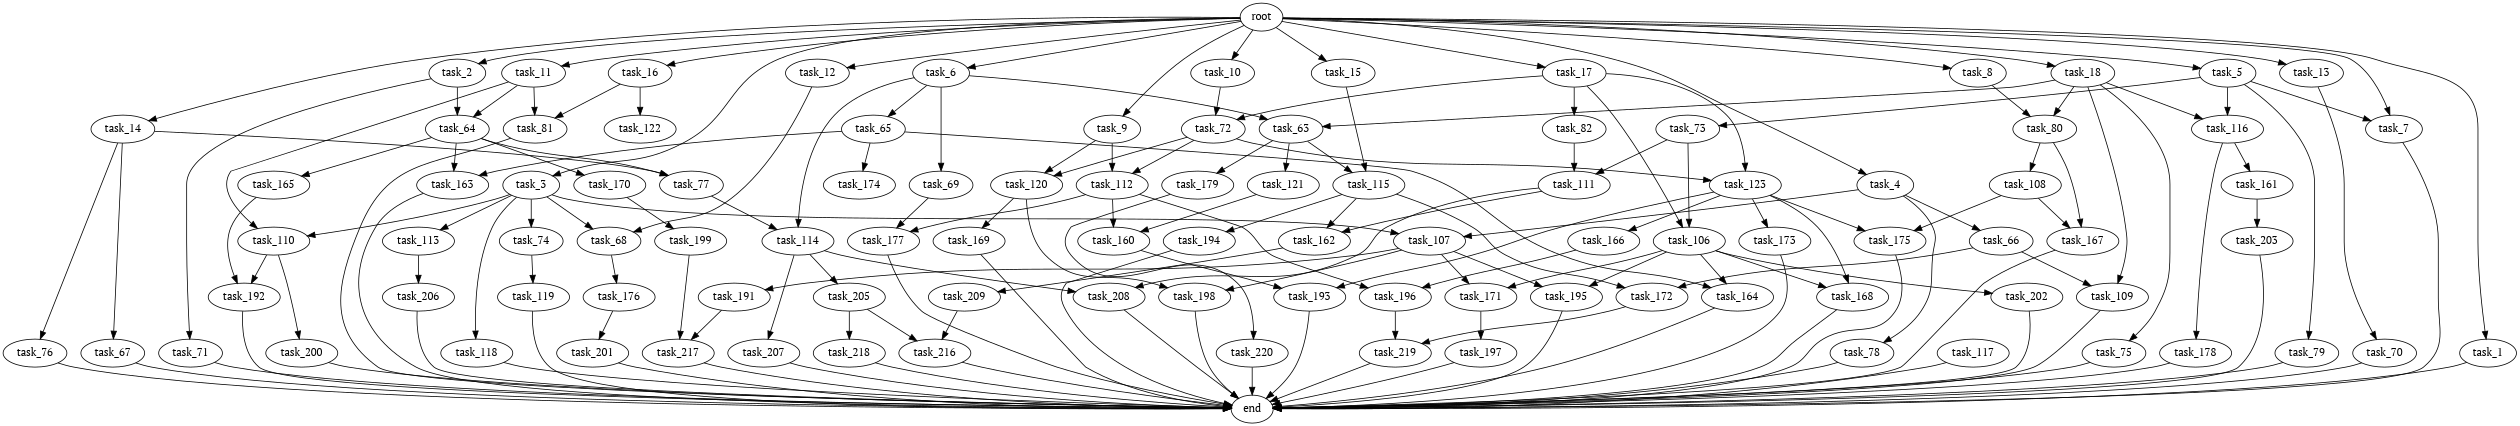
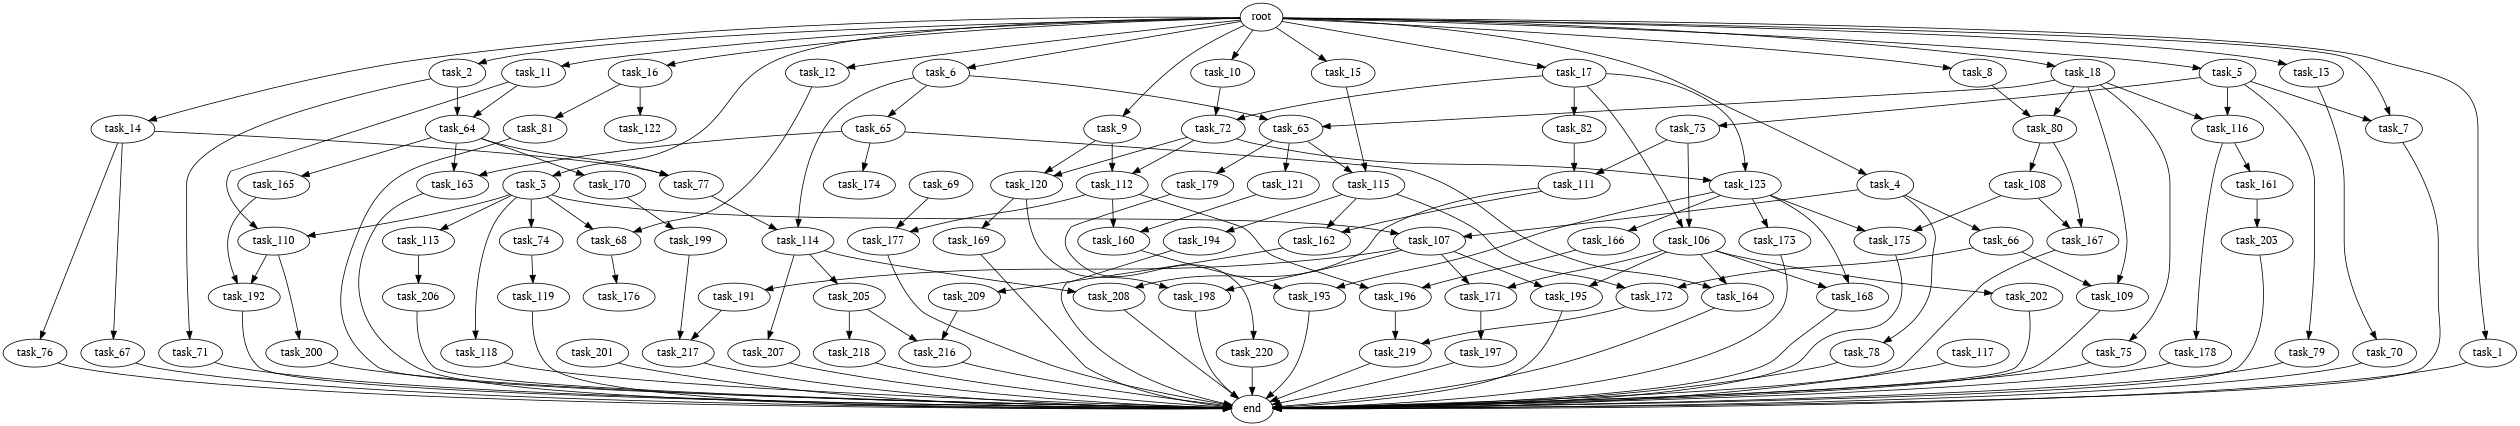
edge "task_11" -> "task_81": removed
edge "task_6" -> "task_69": removed
edge "task_176" -> "task_201": removed
